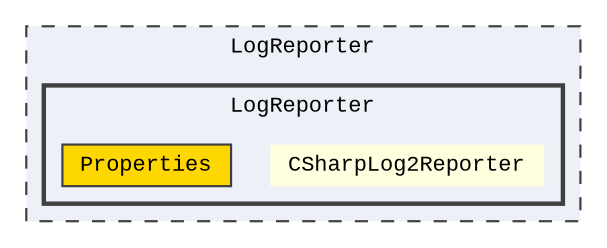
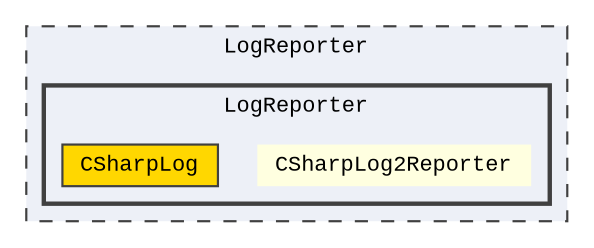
node "Properties": label "Properties" -> "CSharpLog"
